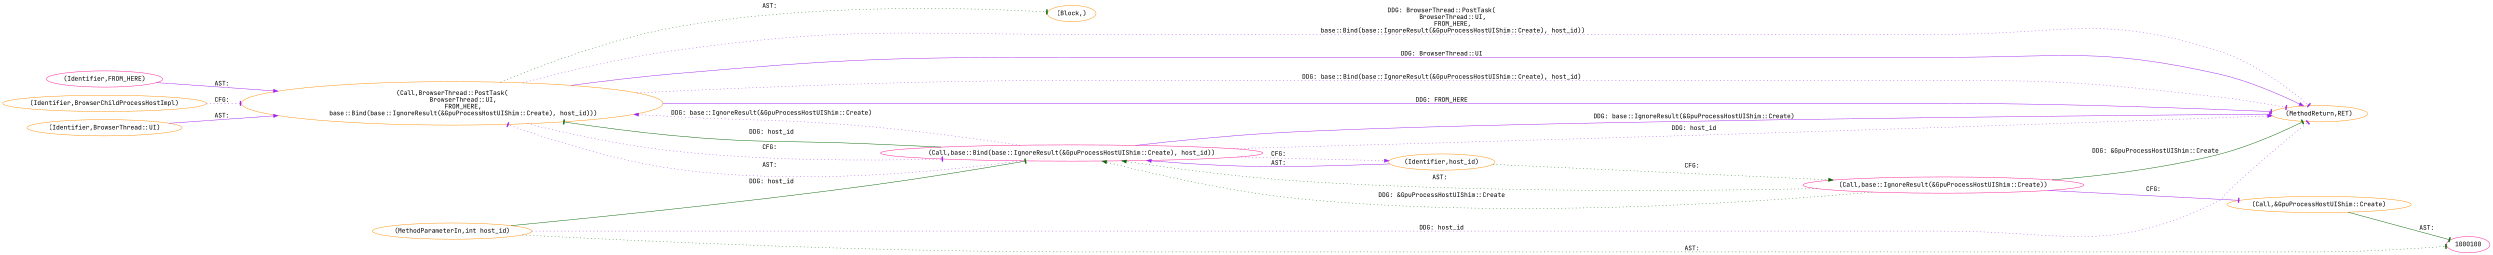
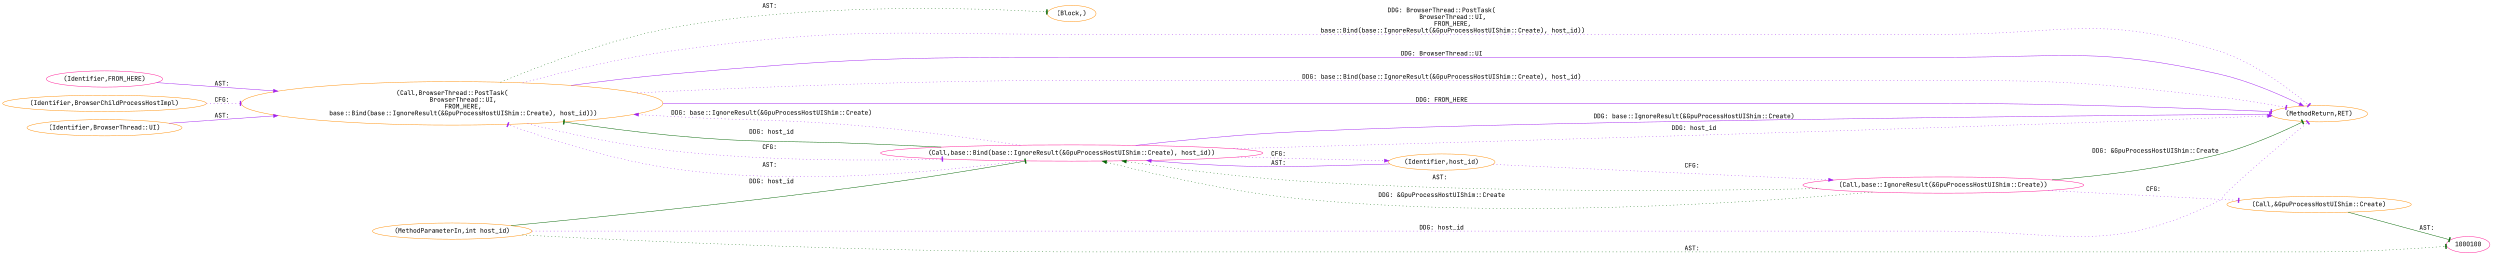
edge "(Identifier,host_id)" -> "(Call,base::IgnoreResult(&GpuProcessHostUIShim::Create))": color darkgreen -> purple
edge "(Call,base::IgnoreResult(&GpuProcessHostUIShim::Create))" -> "(Call,&GpuProcessHostUIShim::Create)": style solid -> dotted
